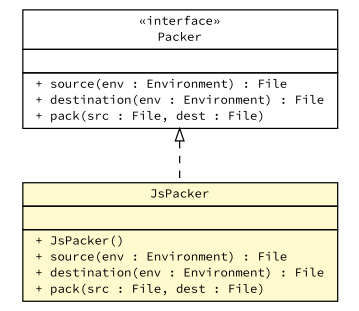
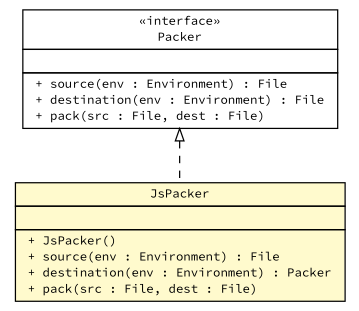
node "JsPacker": text "+ destination(env : Environment) : File" -> "+ destination(env : Environment) : Packer"
